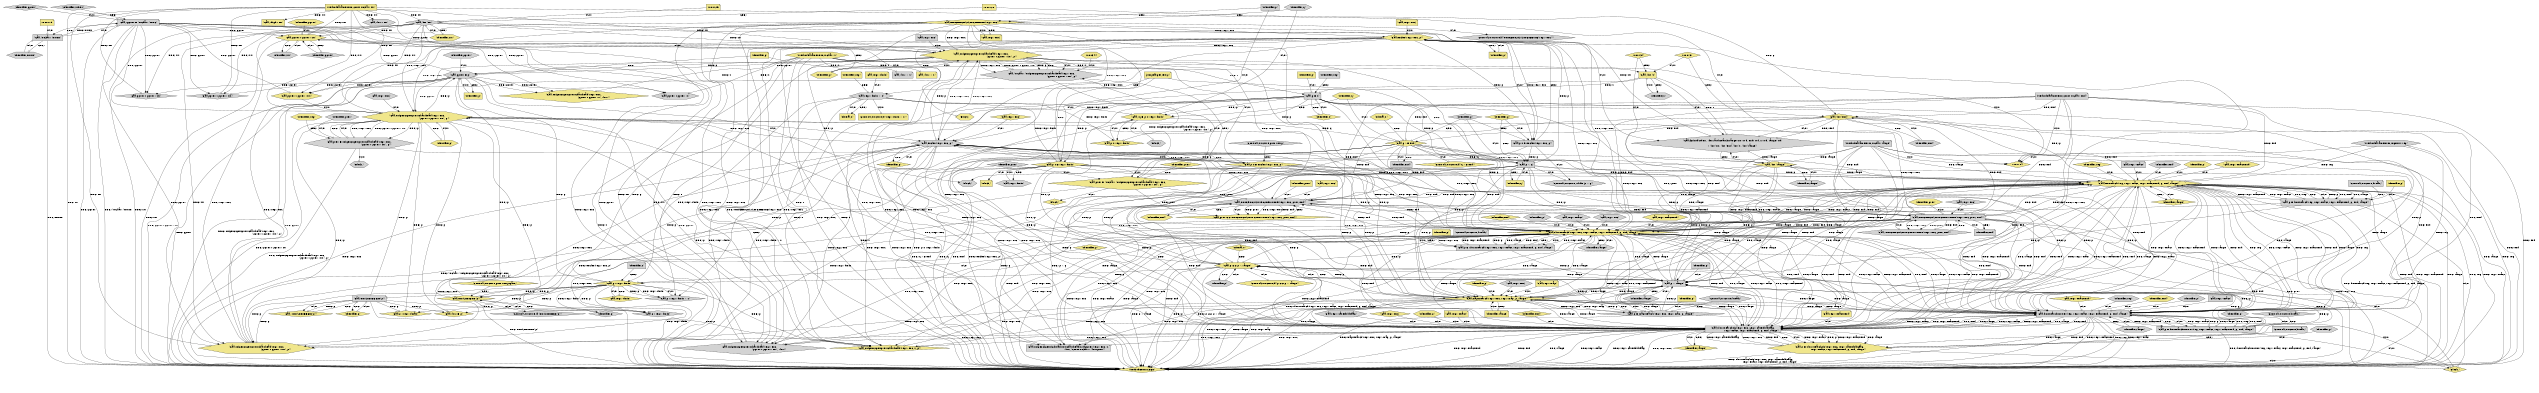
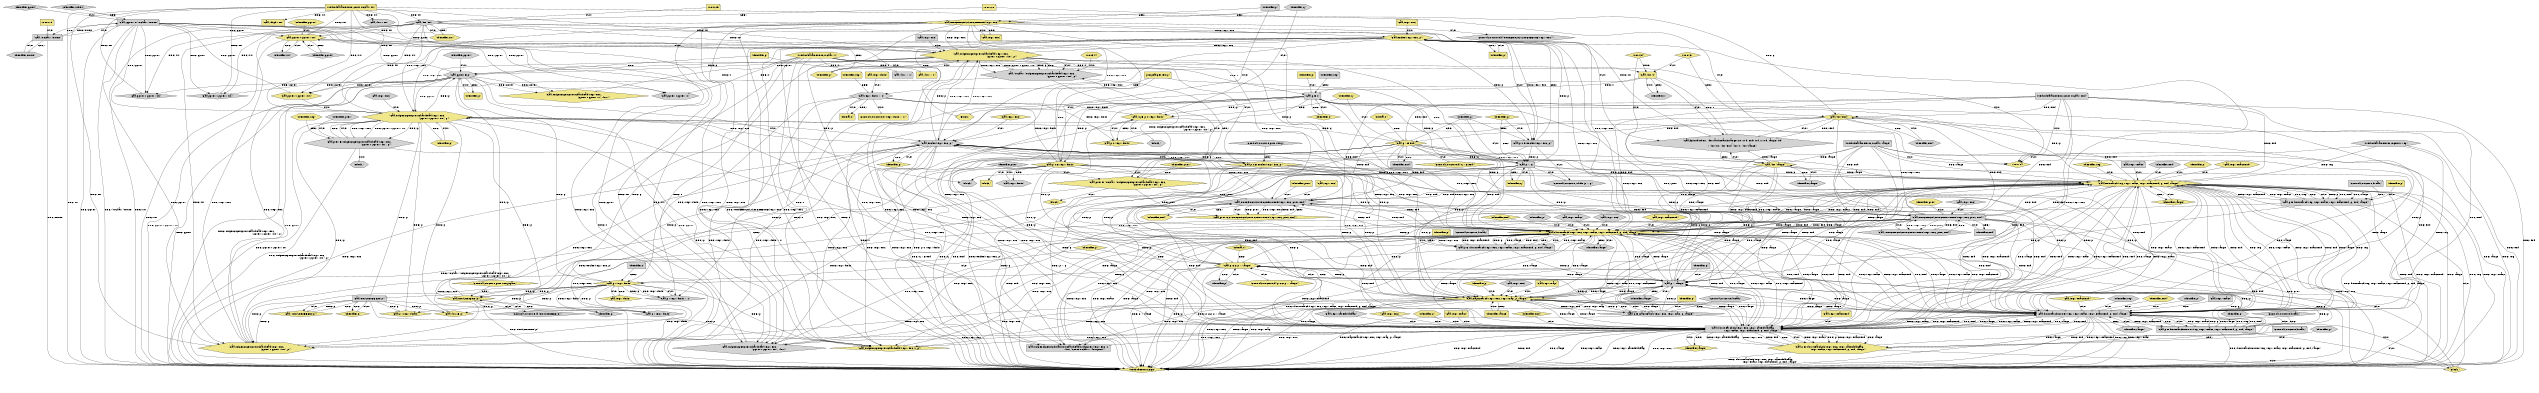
node "(Call,*pprev = (UChar* )MBC)": label "(Call,*pprev = (UChar* )MBC)" -> "(Call,*pprev = (UChar* )NULL)"
edge "1000134" -> "(Call,(int )s)": label "CFG: " -> "DDG: "
